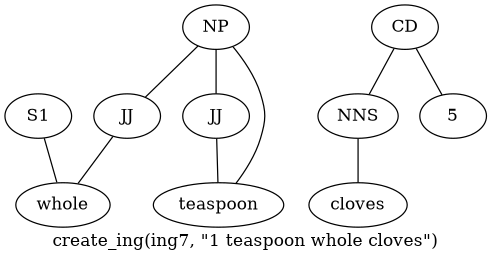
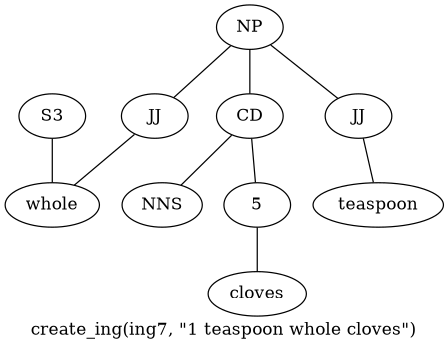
edge "NP" -- "teaspoon": now "NP" -- "CD"
node "S1": label "S1" -> "S3"
edge "NNS" -- "cloves": now "5" -- "cloves"
